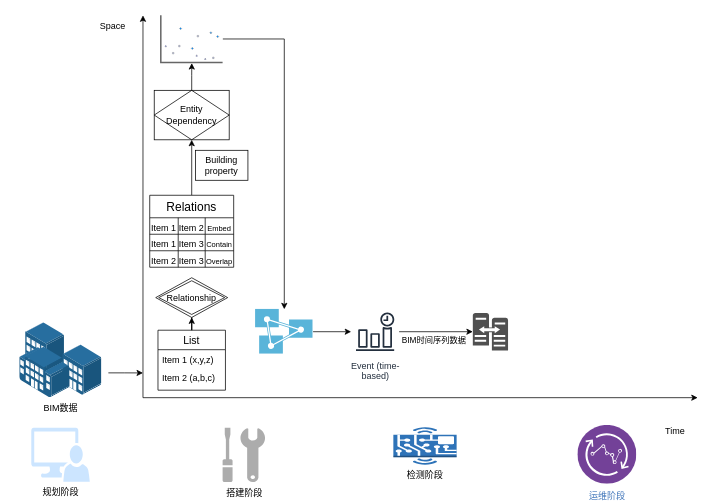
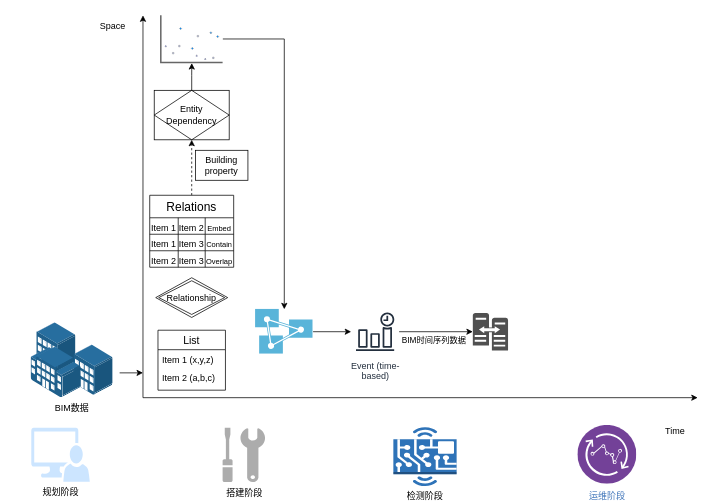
edge "Relations" -> "Entity Dependency": style solid -> dashed
edge "List" -> "Relationship": removed
node "BIM数据": moved (60, 360) -> (72, 360)
node "检测阶段": size 63x38 -> 63x59
